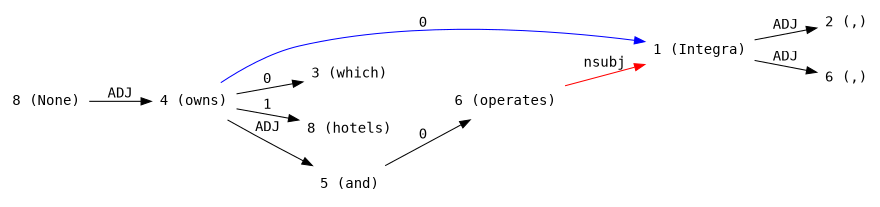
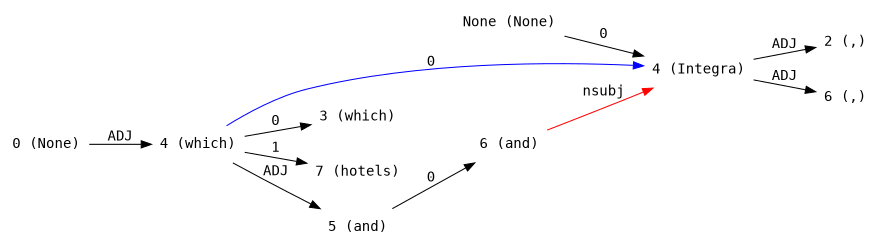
node "None (None)": added
node "1 (Integra)": label "1 (Integra)" -> "4 (Integra)"
node "8 (None)": label "8 (None)" -> "0 (None)"
node "4 (owns)": label "4 (owns)" -> "4 (which)"
node "6 (operates)": label "6 (operates)" -> "6 (and)"
node "8 (hotels)": label "8 (hotels)" -> "7 (hotels)"
